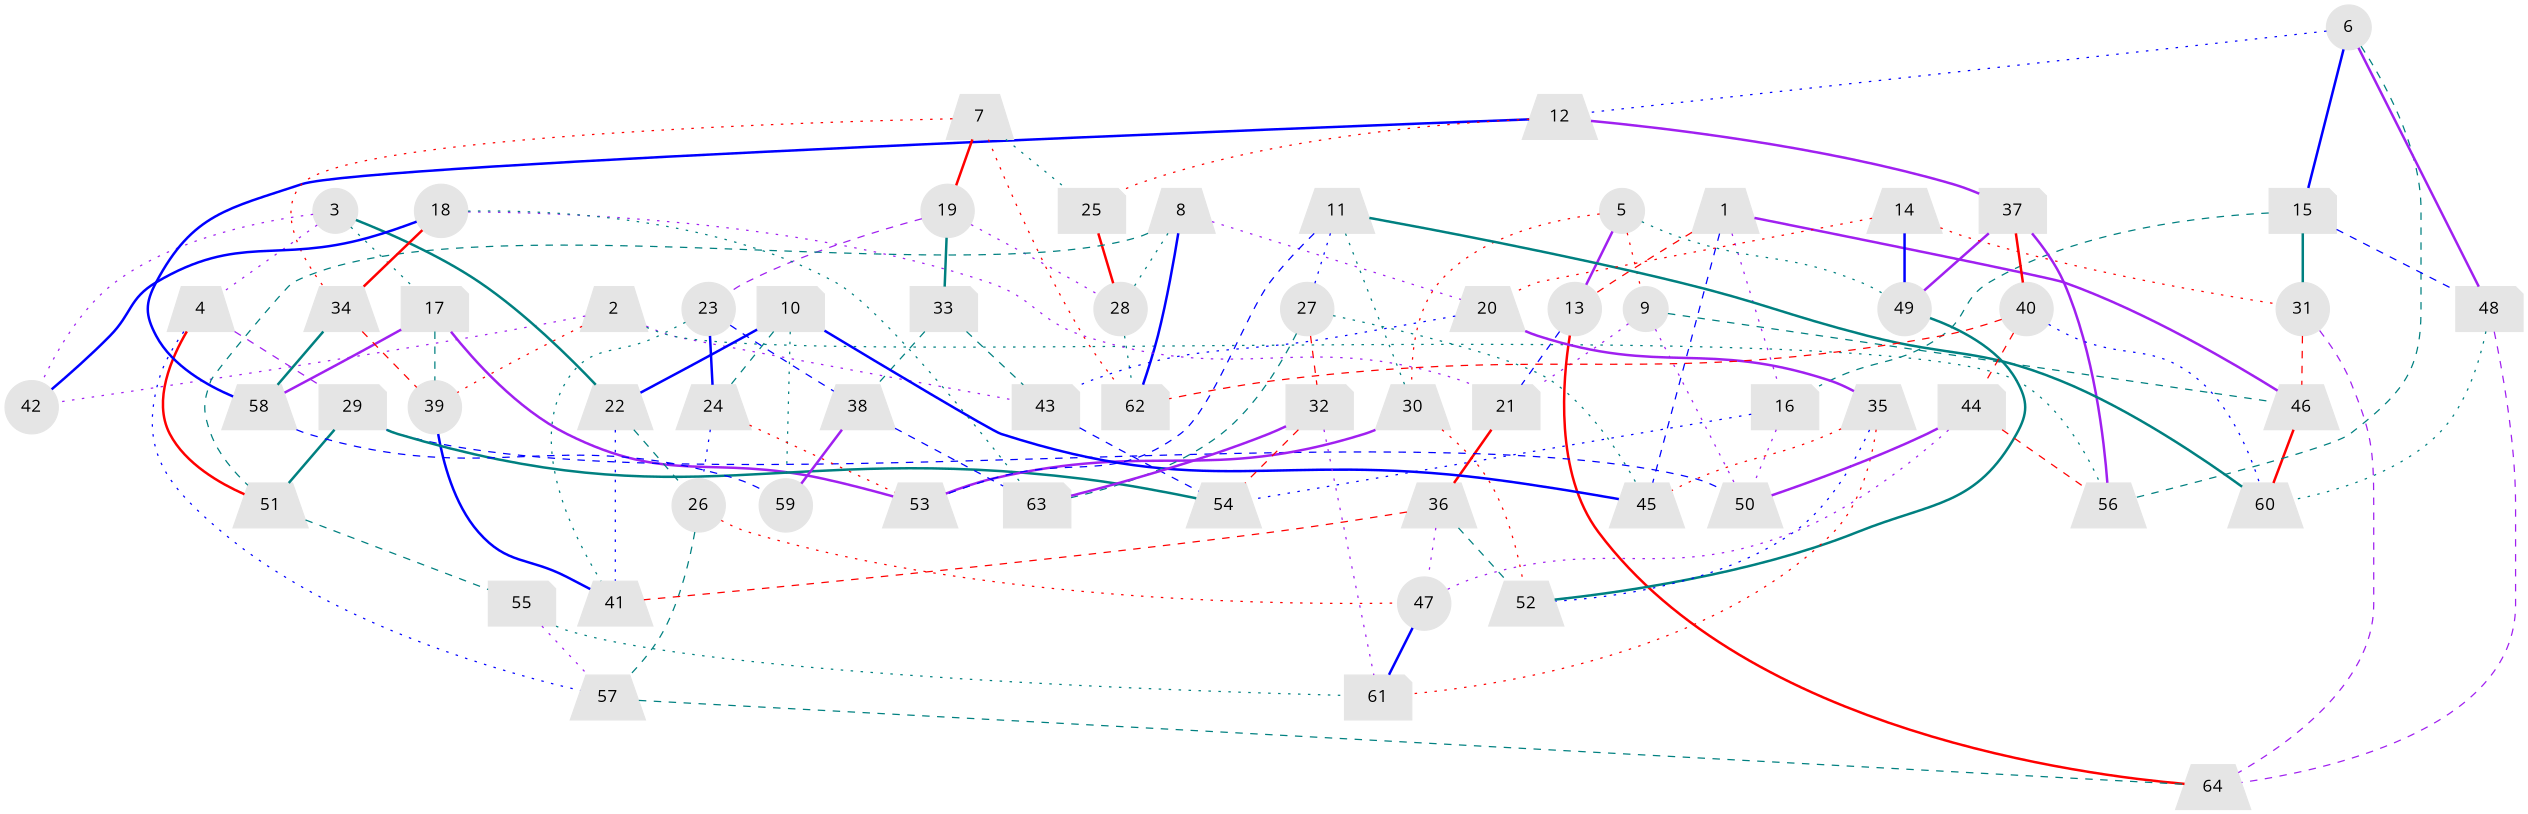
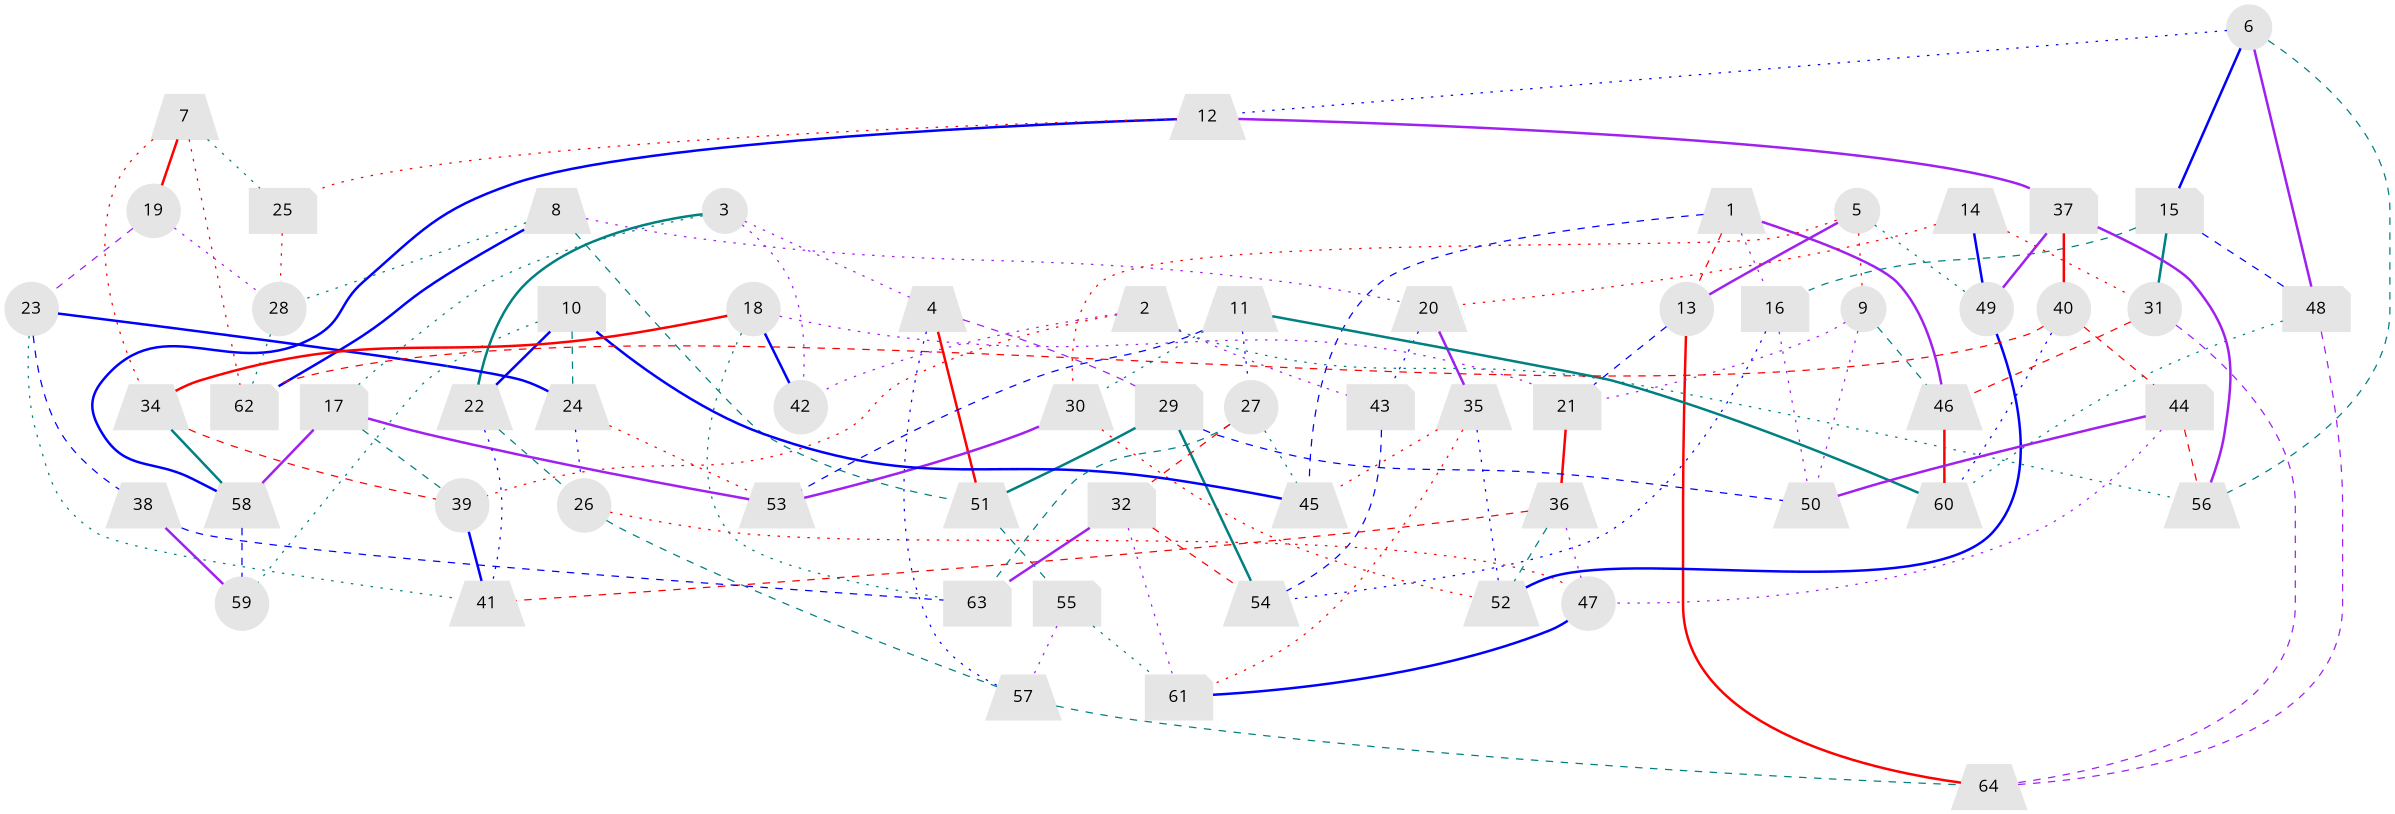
edge "25" -- "28": style bold -> dotted
node "33": removed
edge "49" -- "52": color teal -> blue
